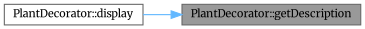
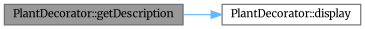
edge "PlantDecorator::display" -> "PlantDecorator::getDescription": reversed
